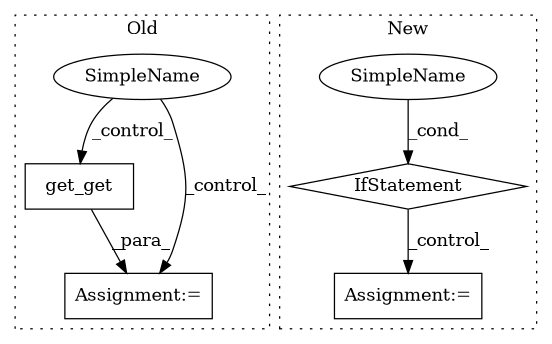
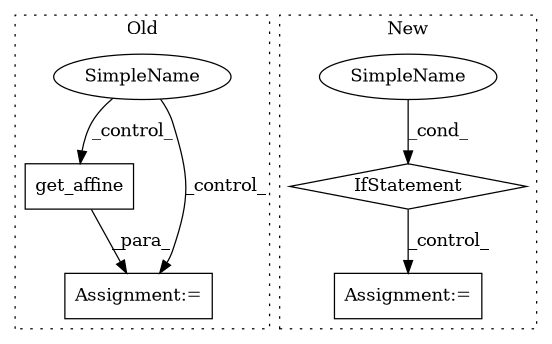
node "get_get": label "get_get" -> "get_affine"
